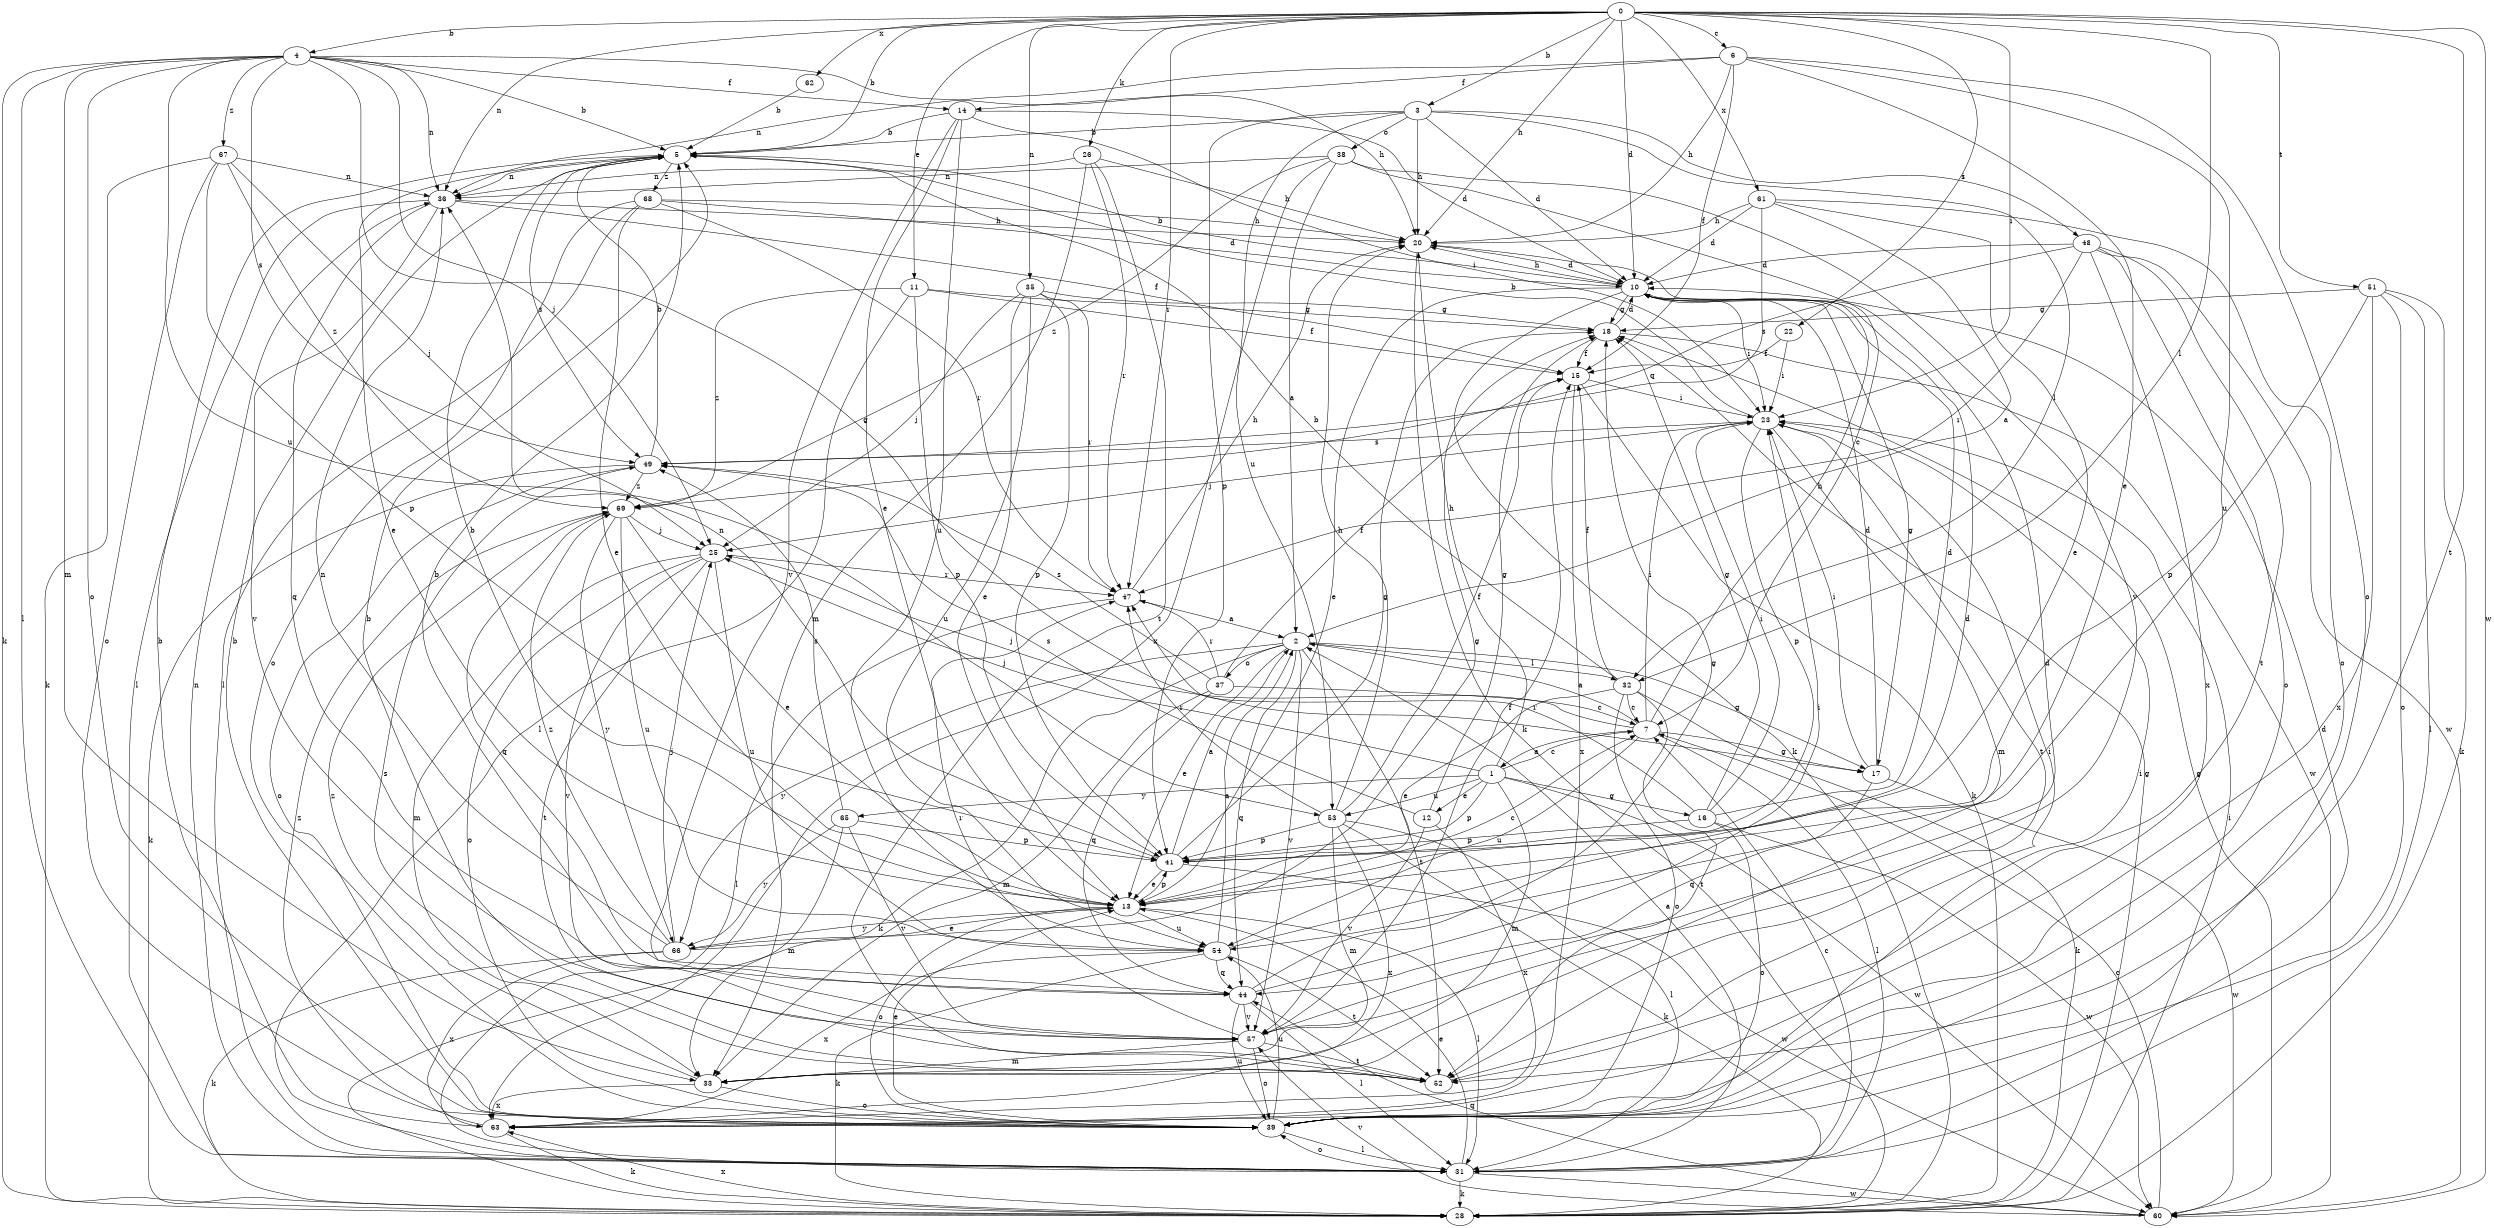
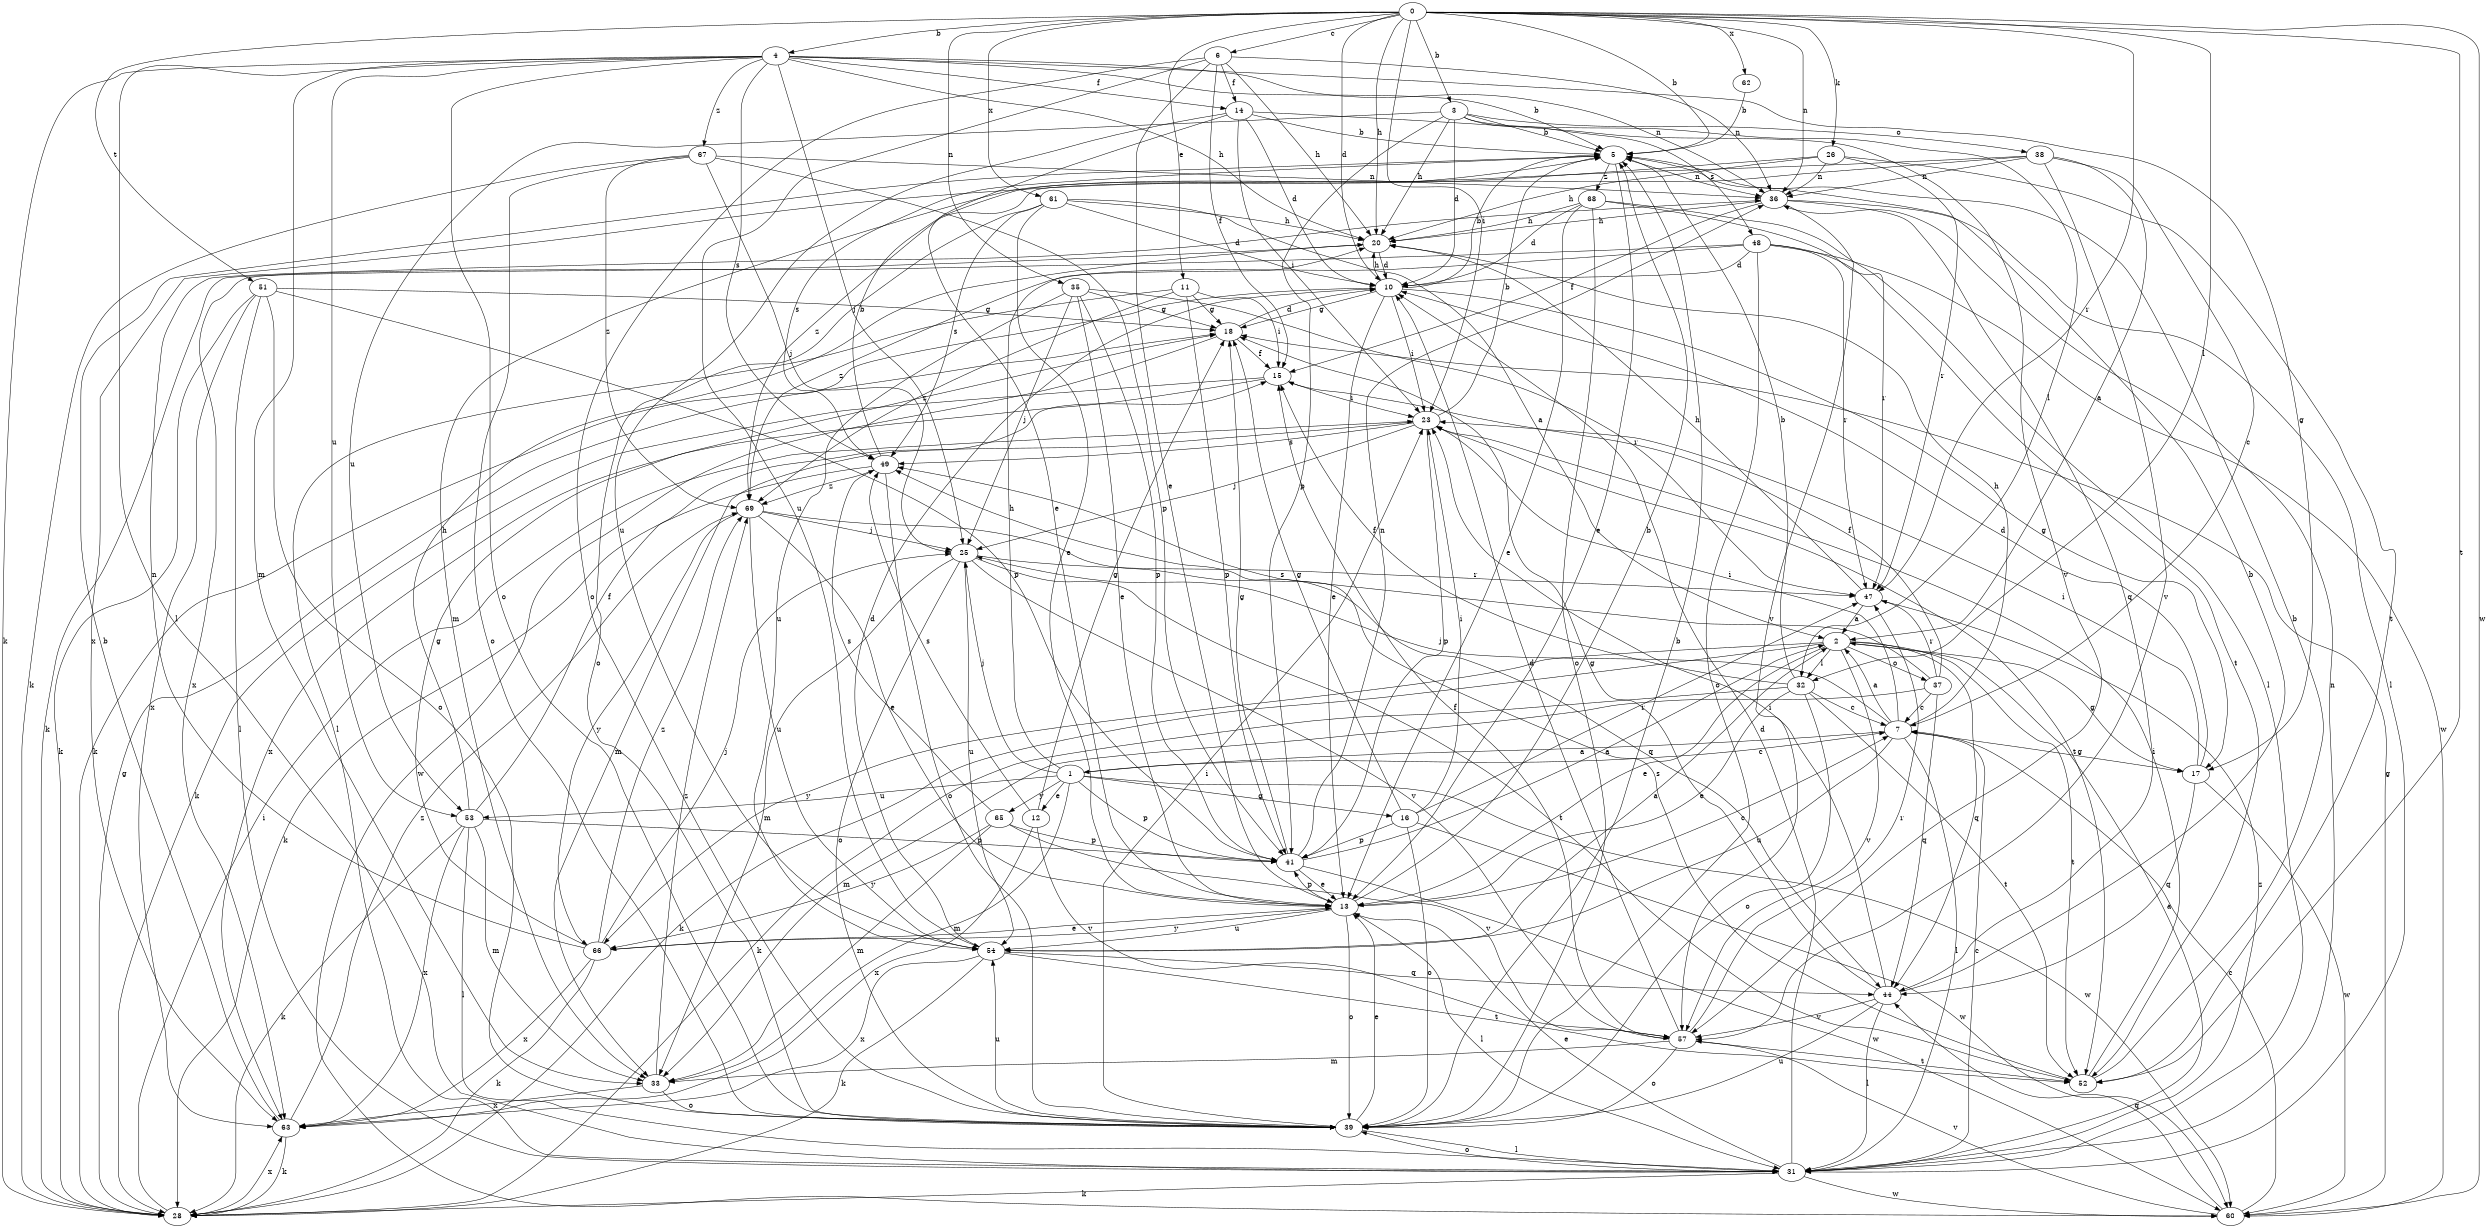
edge "11" -> "15": label "f" -> "i"
node "22": removed
edge "48" -> "69": label "q" -> "z"
edge "16" -> "10": removed, label "d"
edge "53" -> "47": removed, label "r"
edge "47" -> "31": label "l" -> "z"
